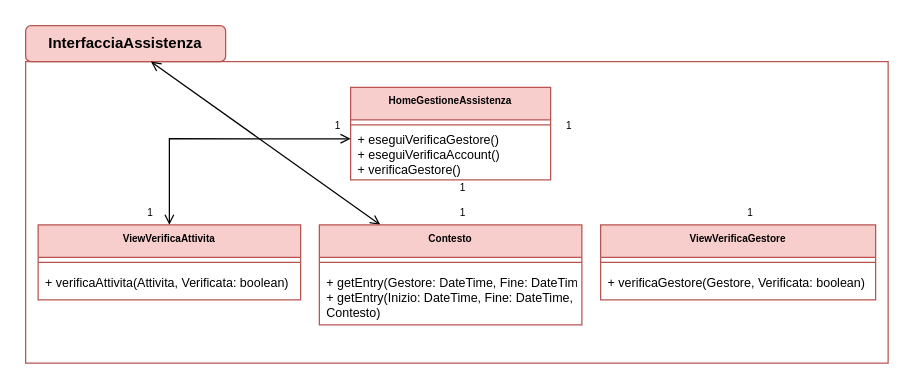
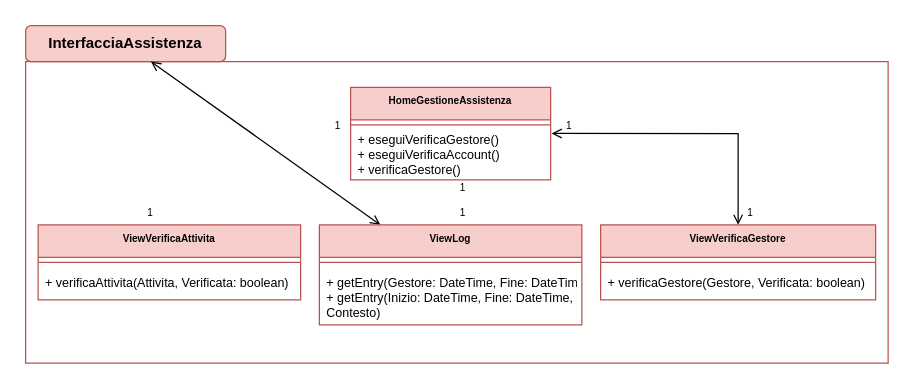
edge "+ eseguiVerificaGestore() + eseguiVerificaAccount() + verificaGestore()" -- "ViewVerificaGestore": added
edge "+ eseguiVerificaGestore() + eseguiVerificaAccount() + verificaGestore()" -- "ViewVerificaAttivita": removed
node "Contesto": label "Contesto" -> "ViewLog"
